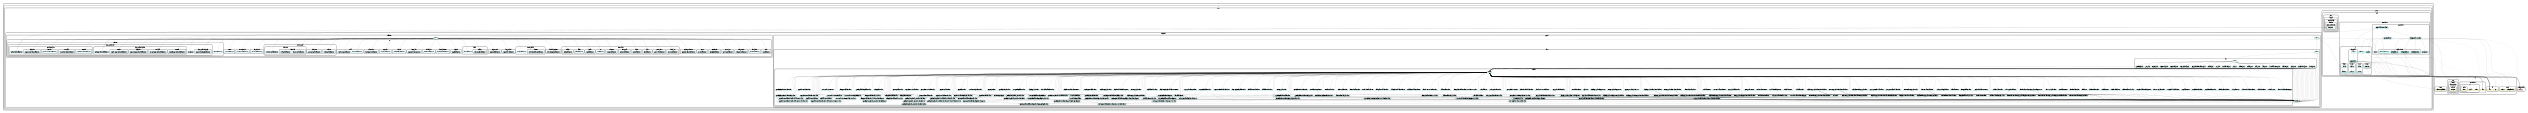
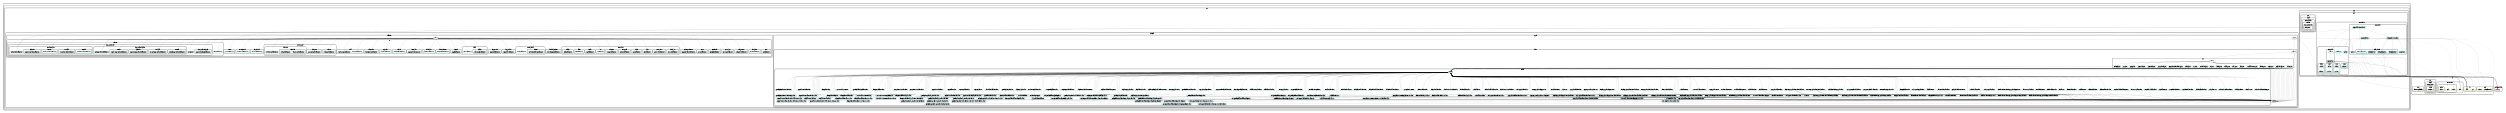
node "GetDataResponseResponseColumnsInner.ts": added
